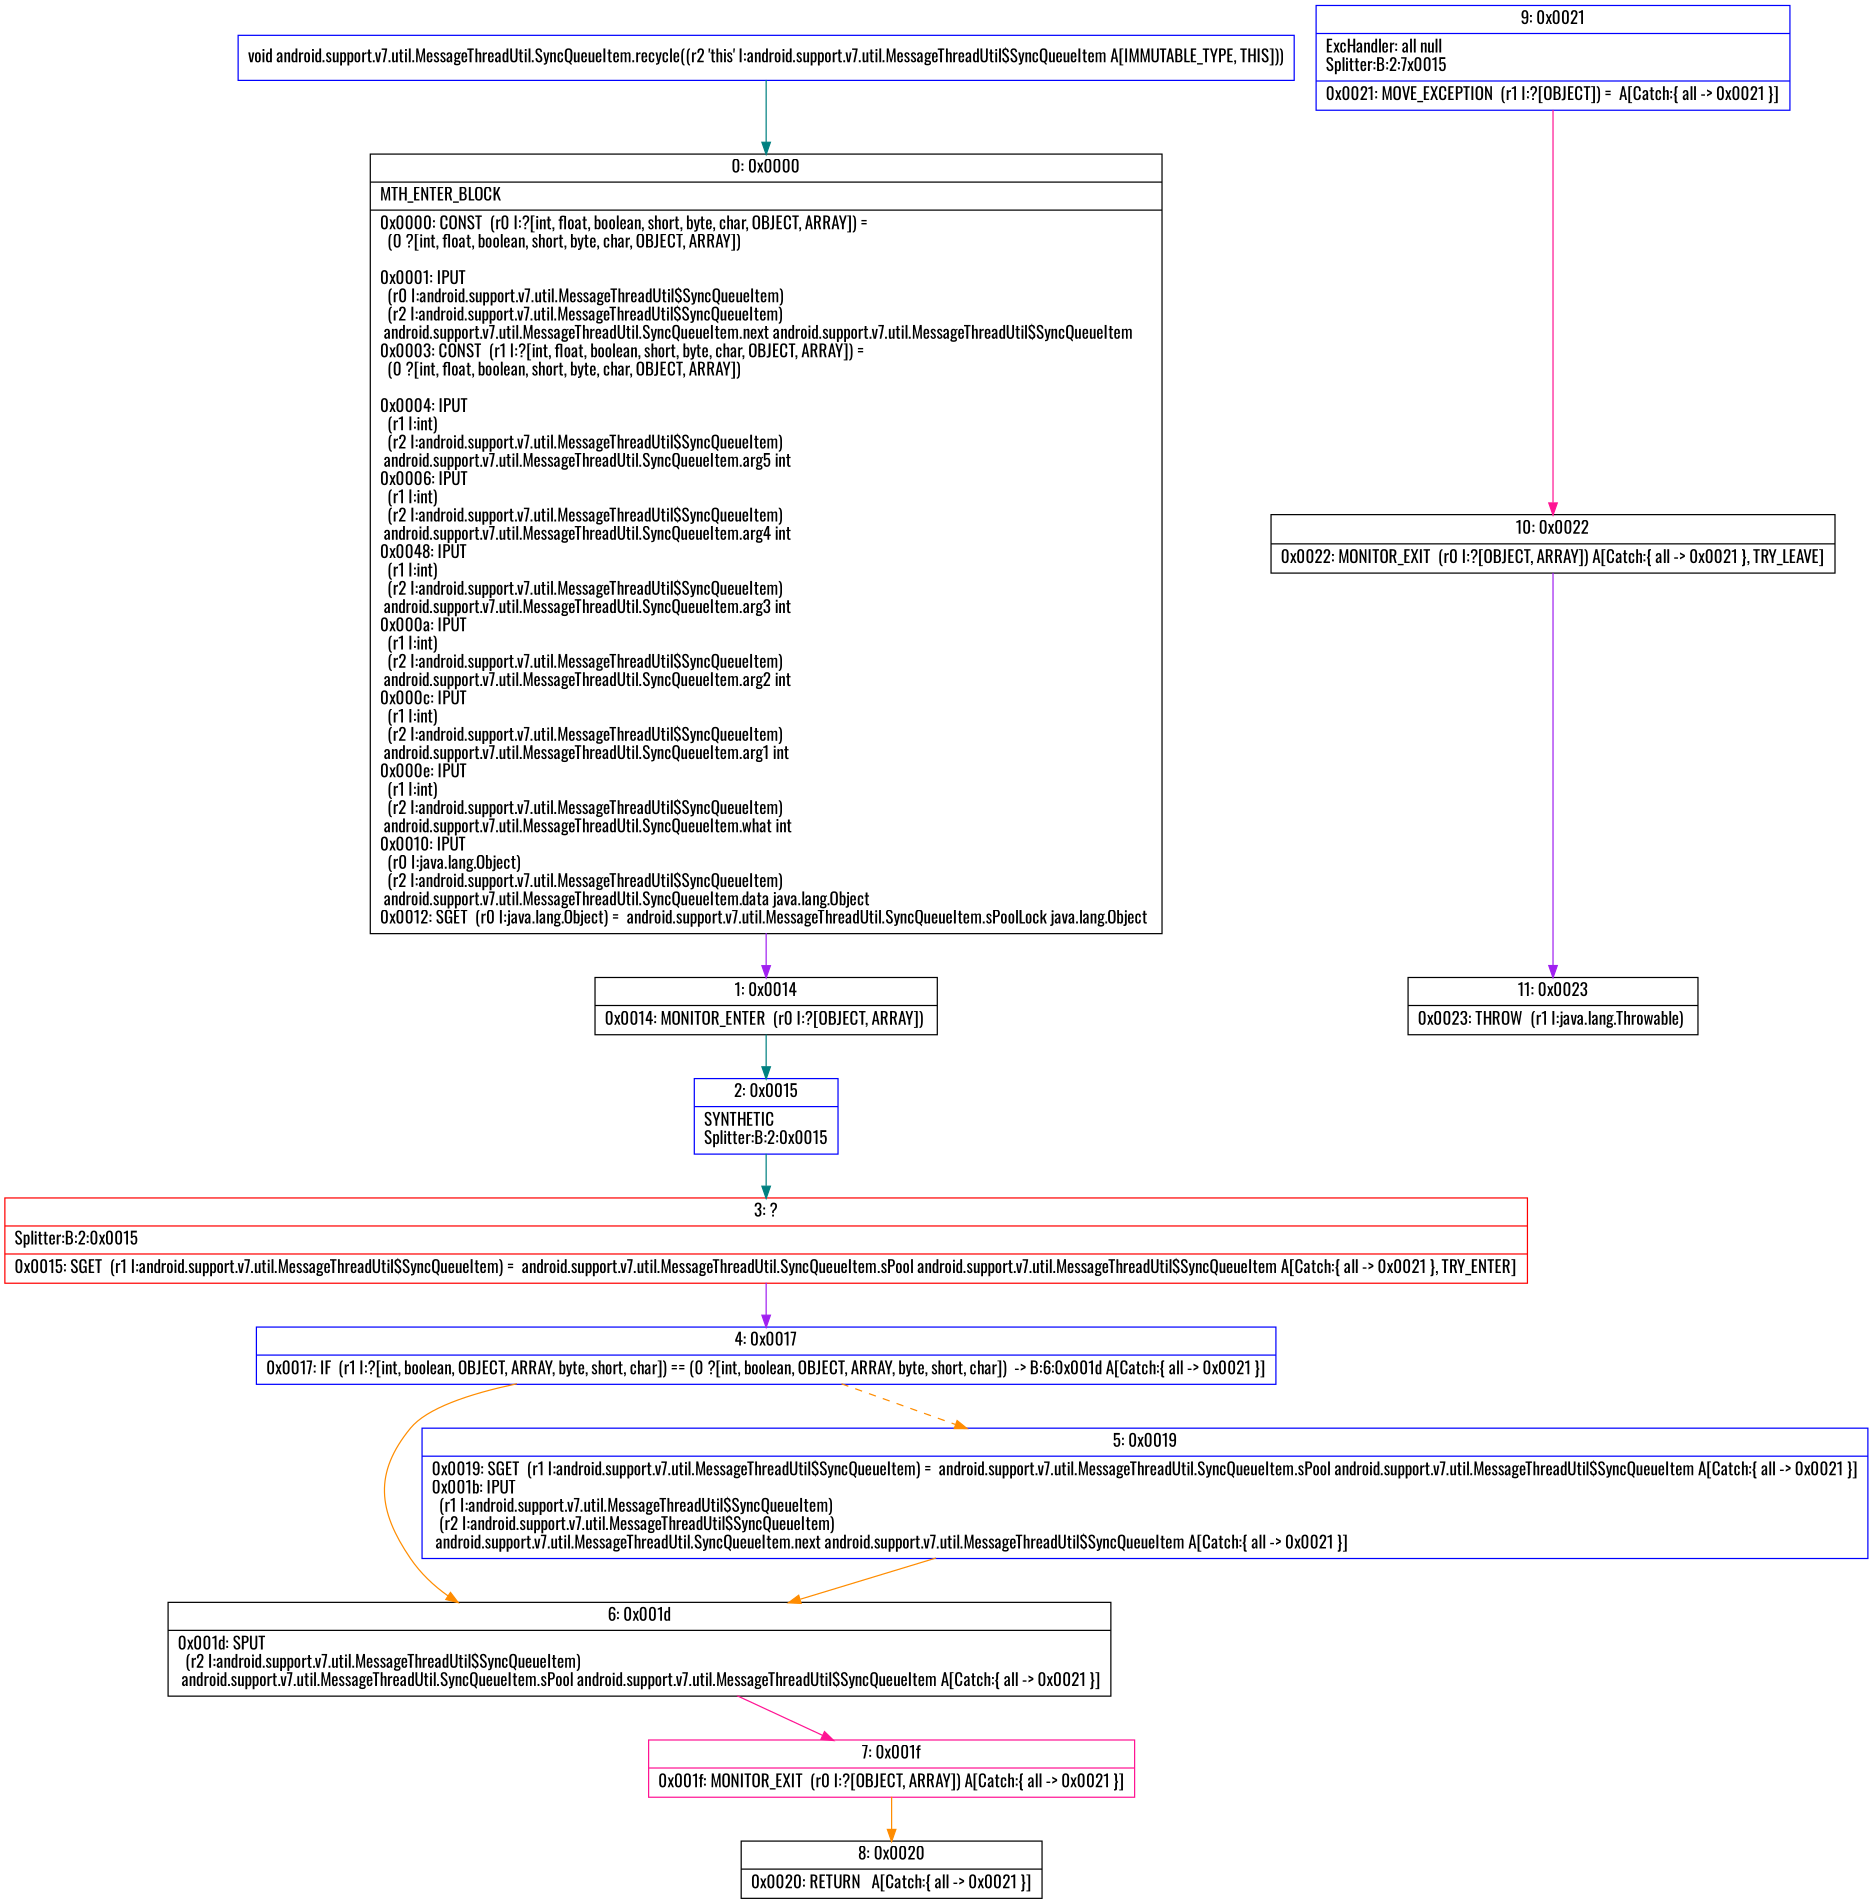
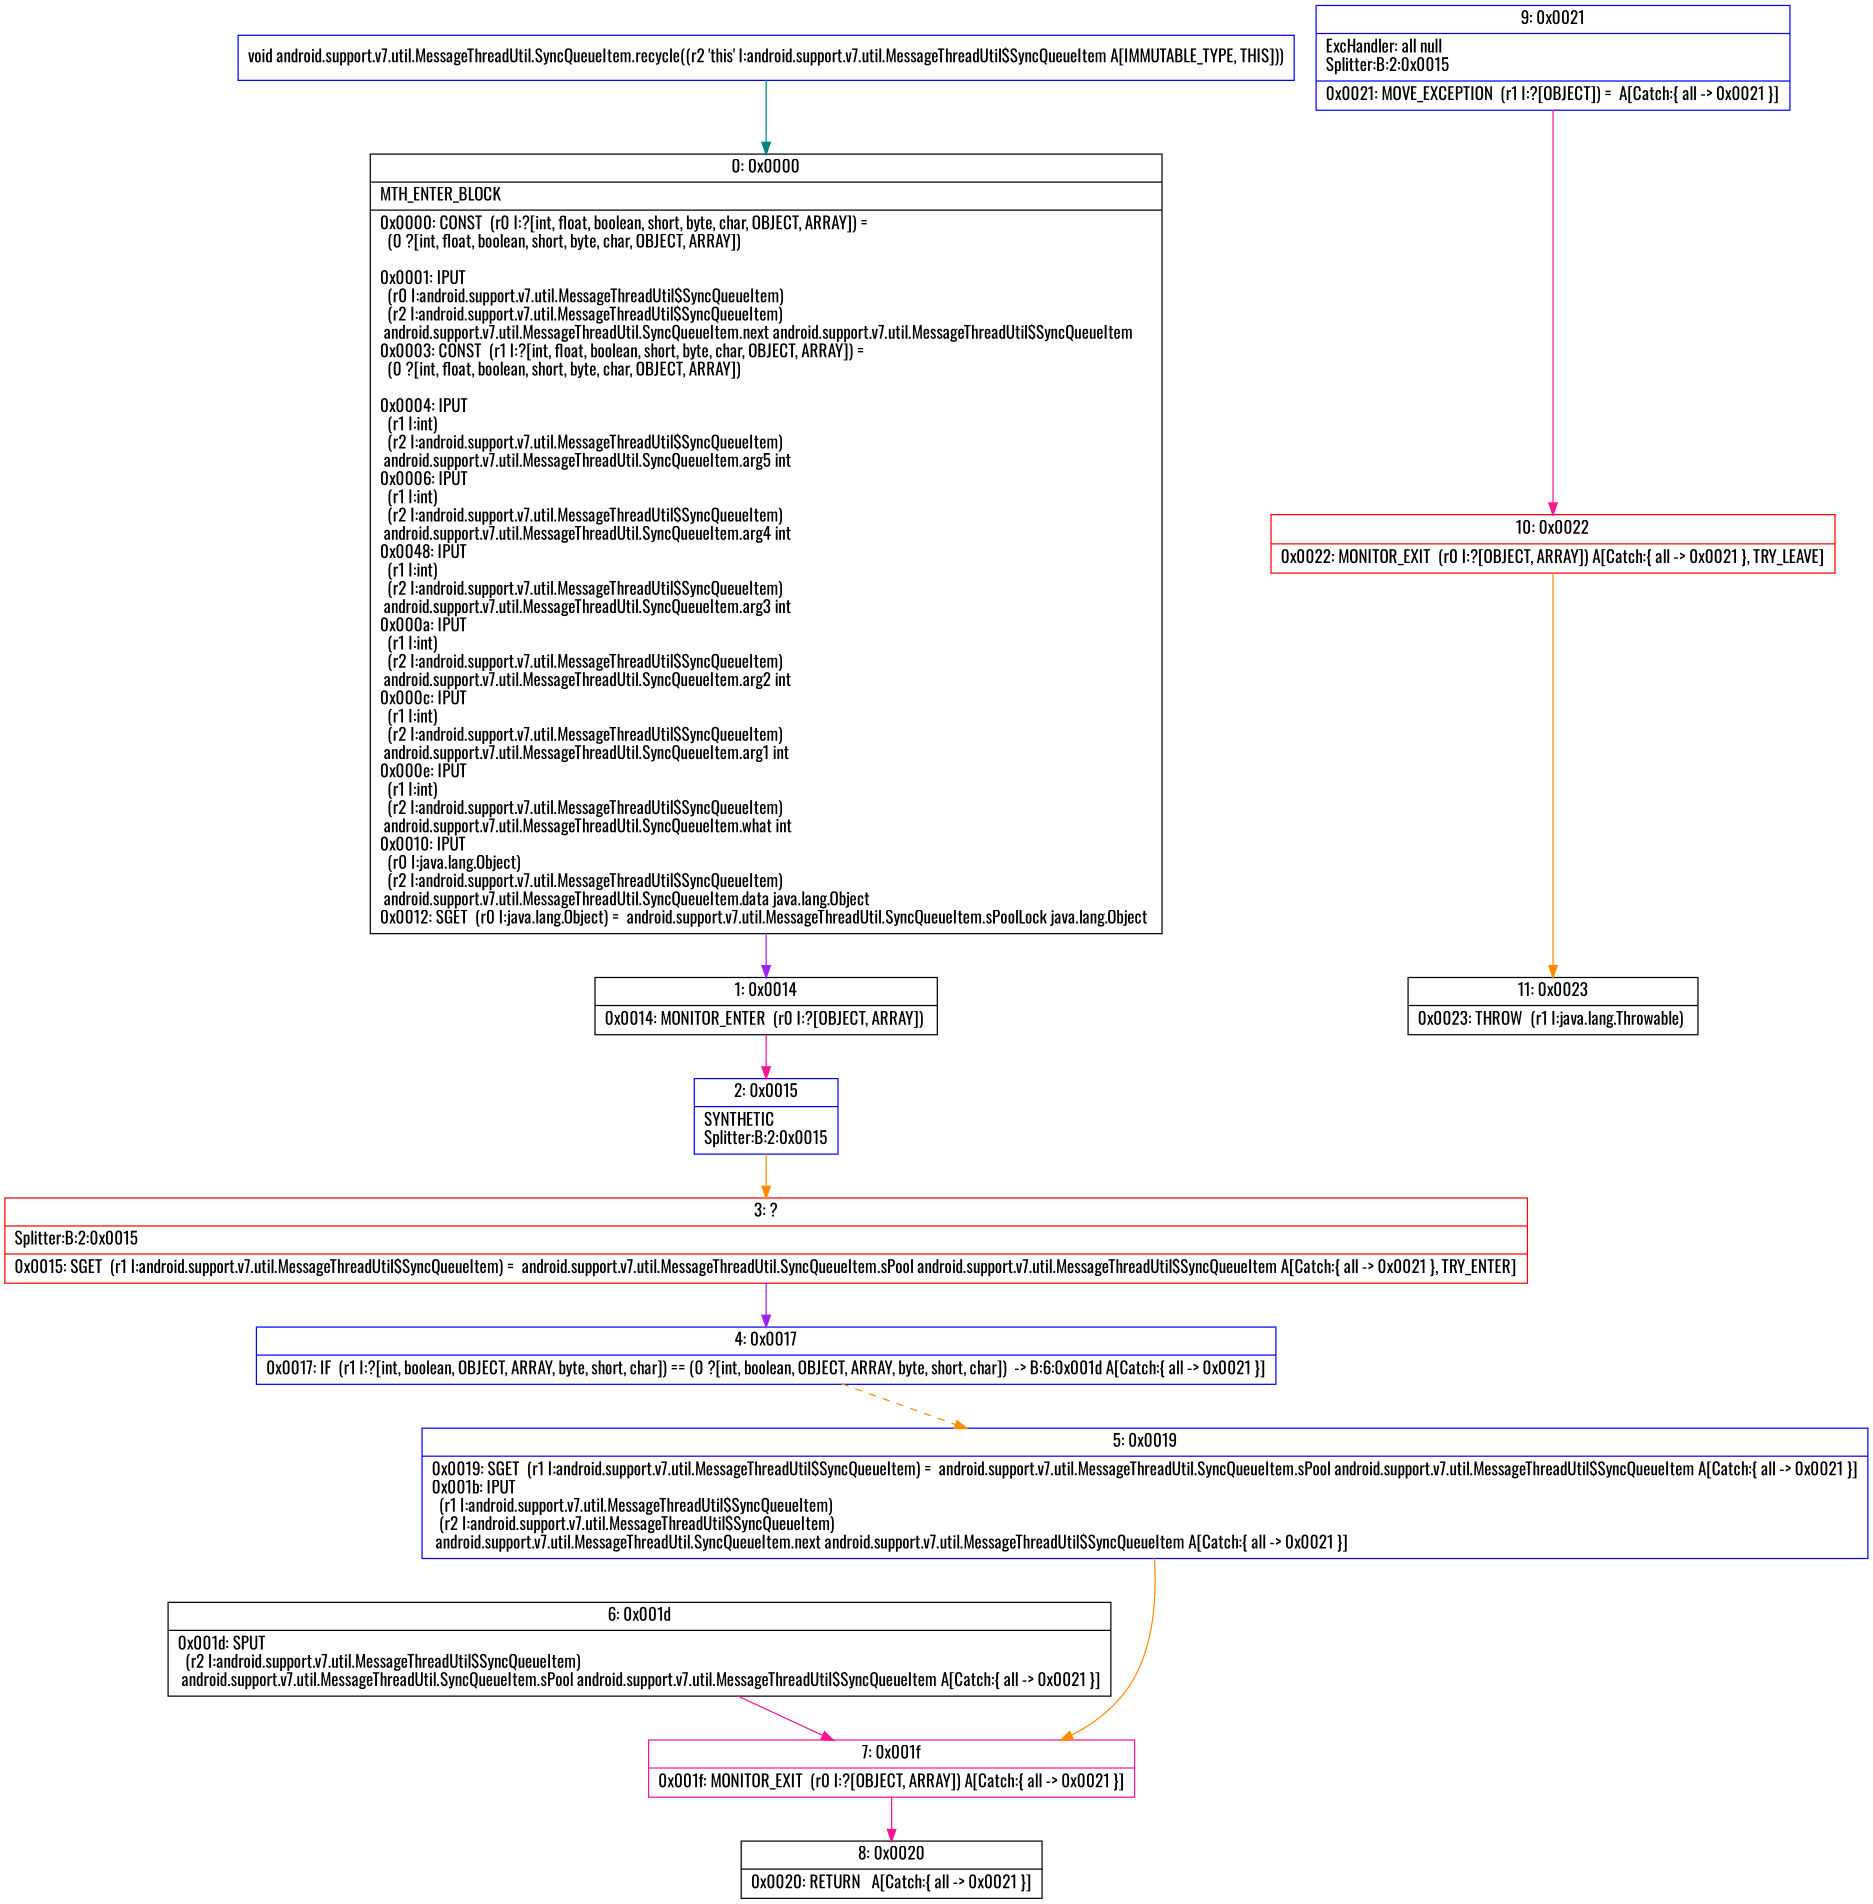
node "9: 0x0021": text "Splitter:B:2:7x0015" -> "Splitter:B:2:0x0015"
node "10: 0x0022": color black -> red
edge "10: 0x0022" -> "11: 0x0023": color purple -> darkorange
edge "1: 0x0014" -> "2: 0x0015": color teal -> deeppink
edge "2: 0x0015" -> "3: ?": color teal -> darkorange
edge "4: 0x0017" -> "6: 0x001d": removed
edge "5: 0x0019" -> "6: 0x001d": now "5: 0x0019" -> "7: 0x001f"
edge "7: 0x001f" -> "8: 0x0020": color darkorange -> deeppink
